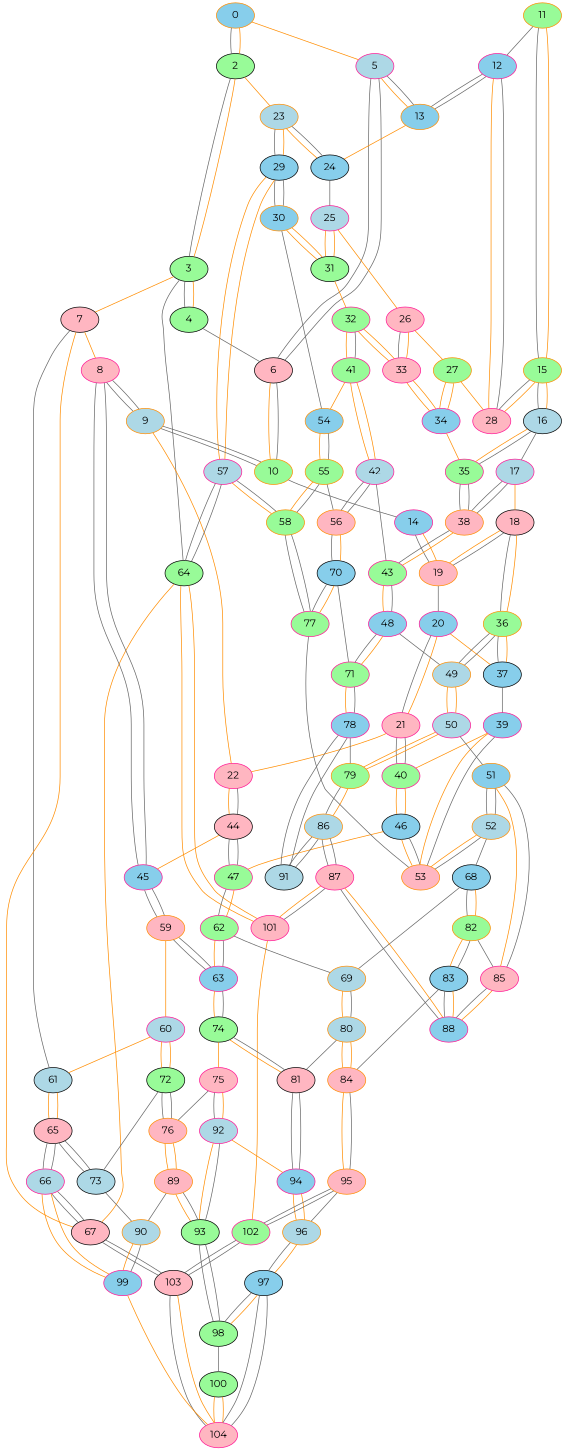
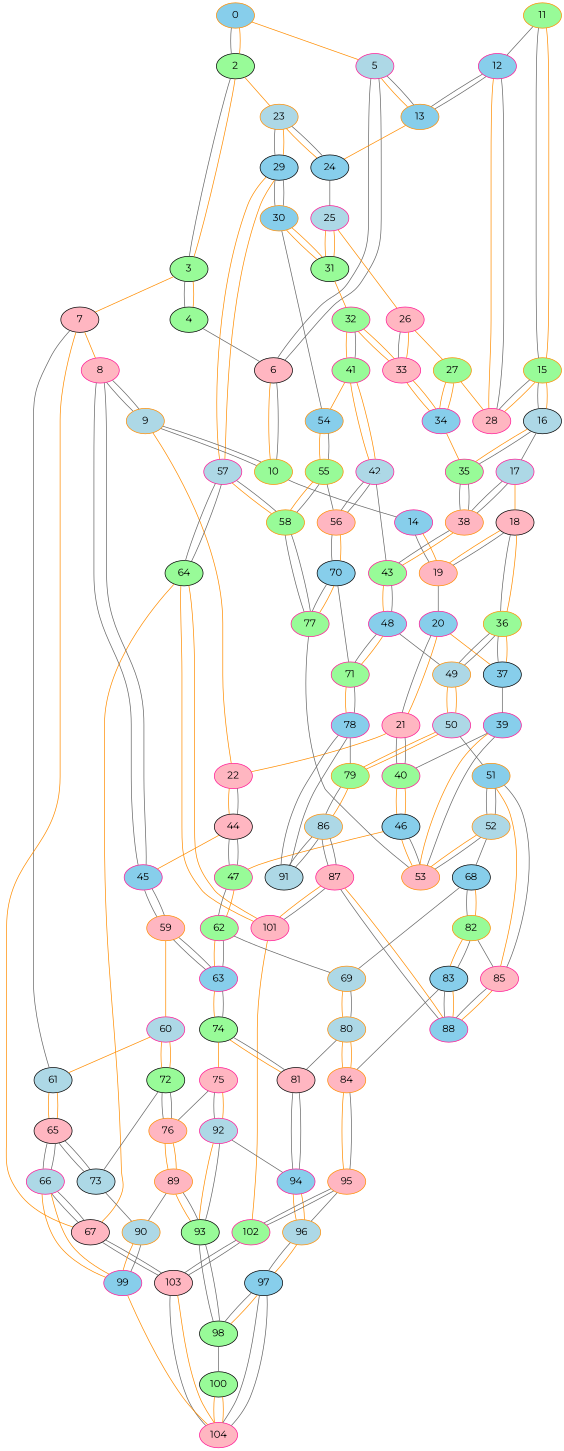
edge "3" -- "64": removed
edge "39" -- "40": color darkorange -> gray40
edge "92" -- "94": color darkorange -> gray40
